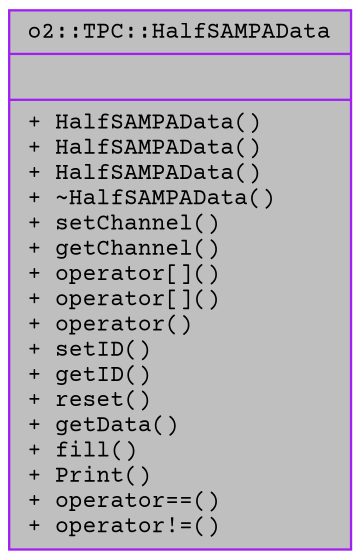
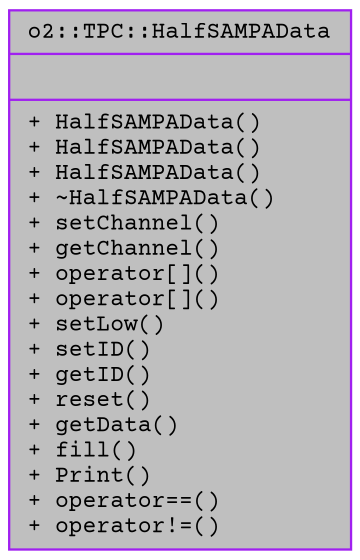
node "o2::TPC::HalfSAMPAData": text "+ operator()" -> "+ setLow()"
